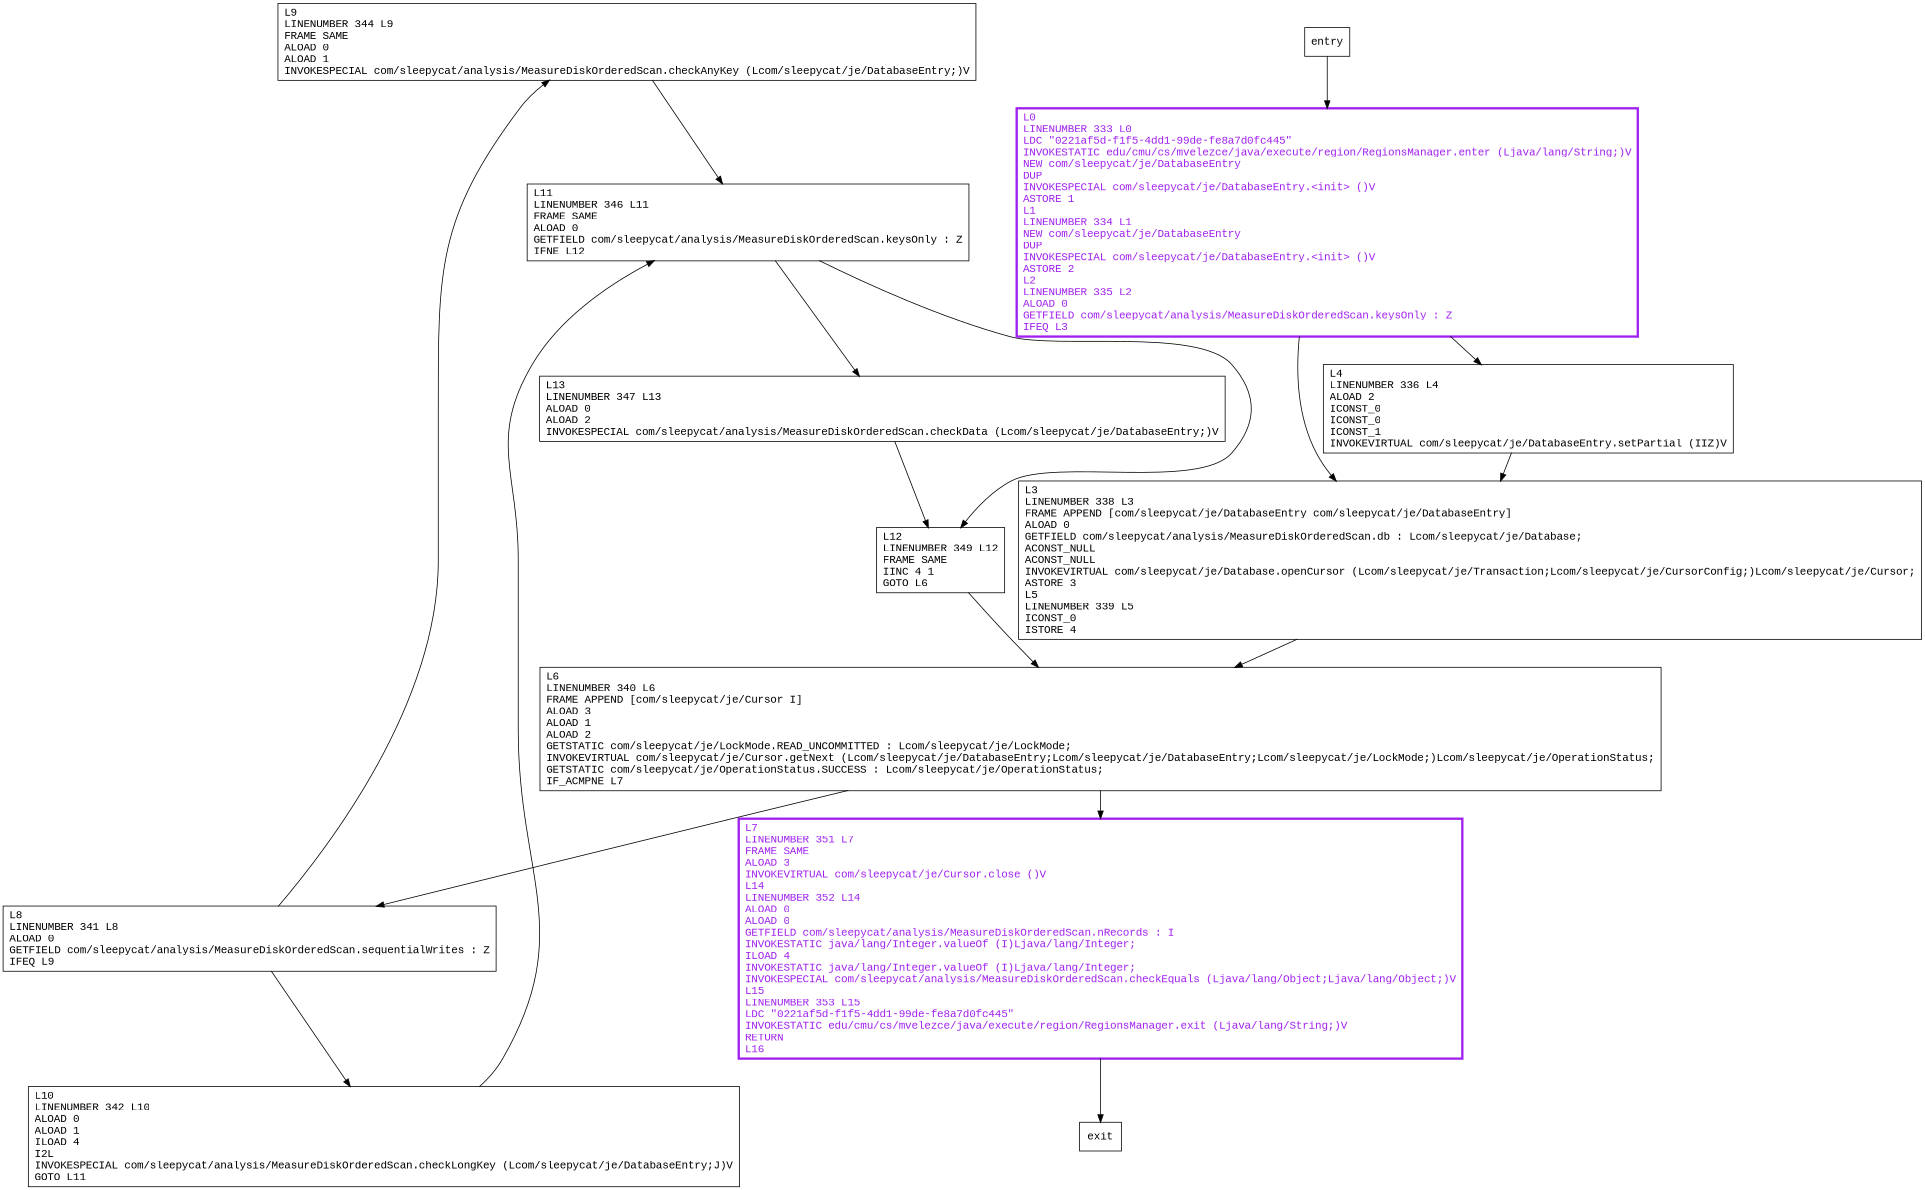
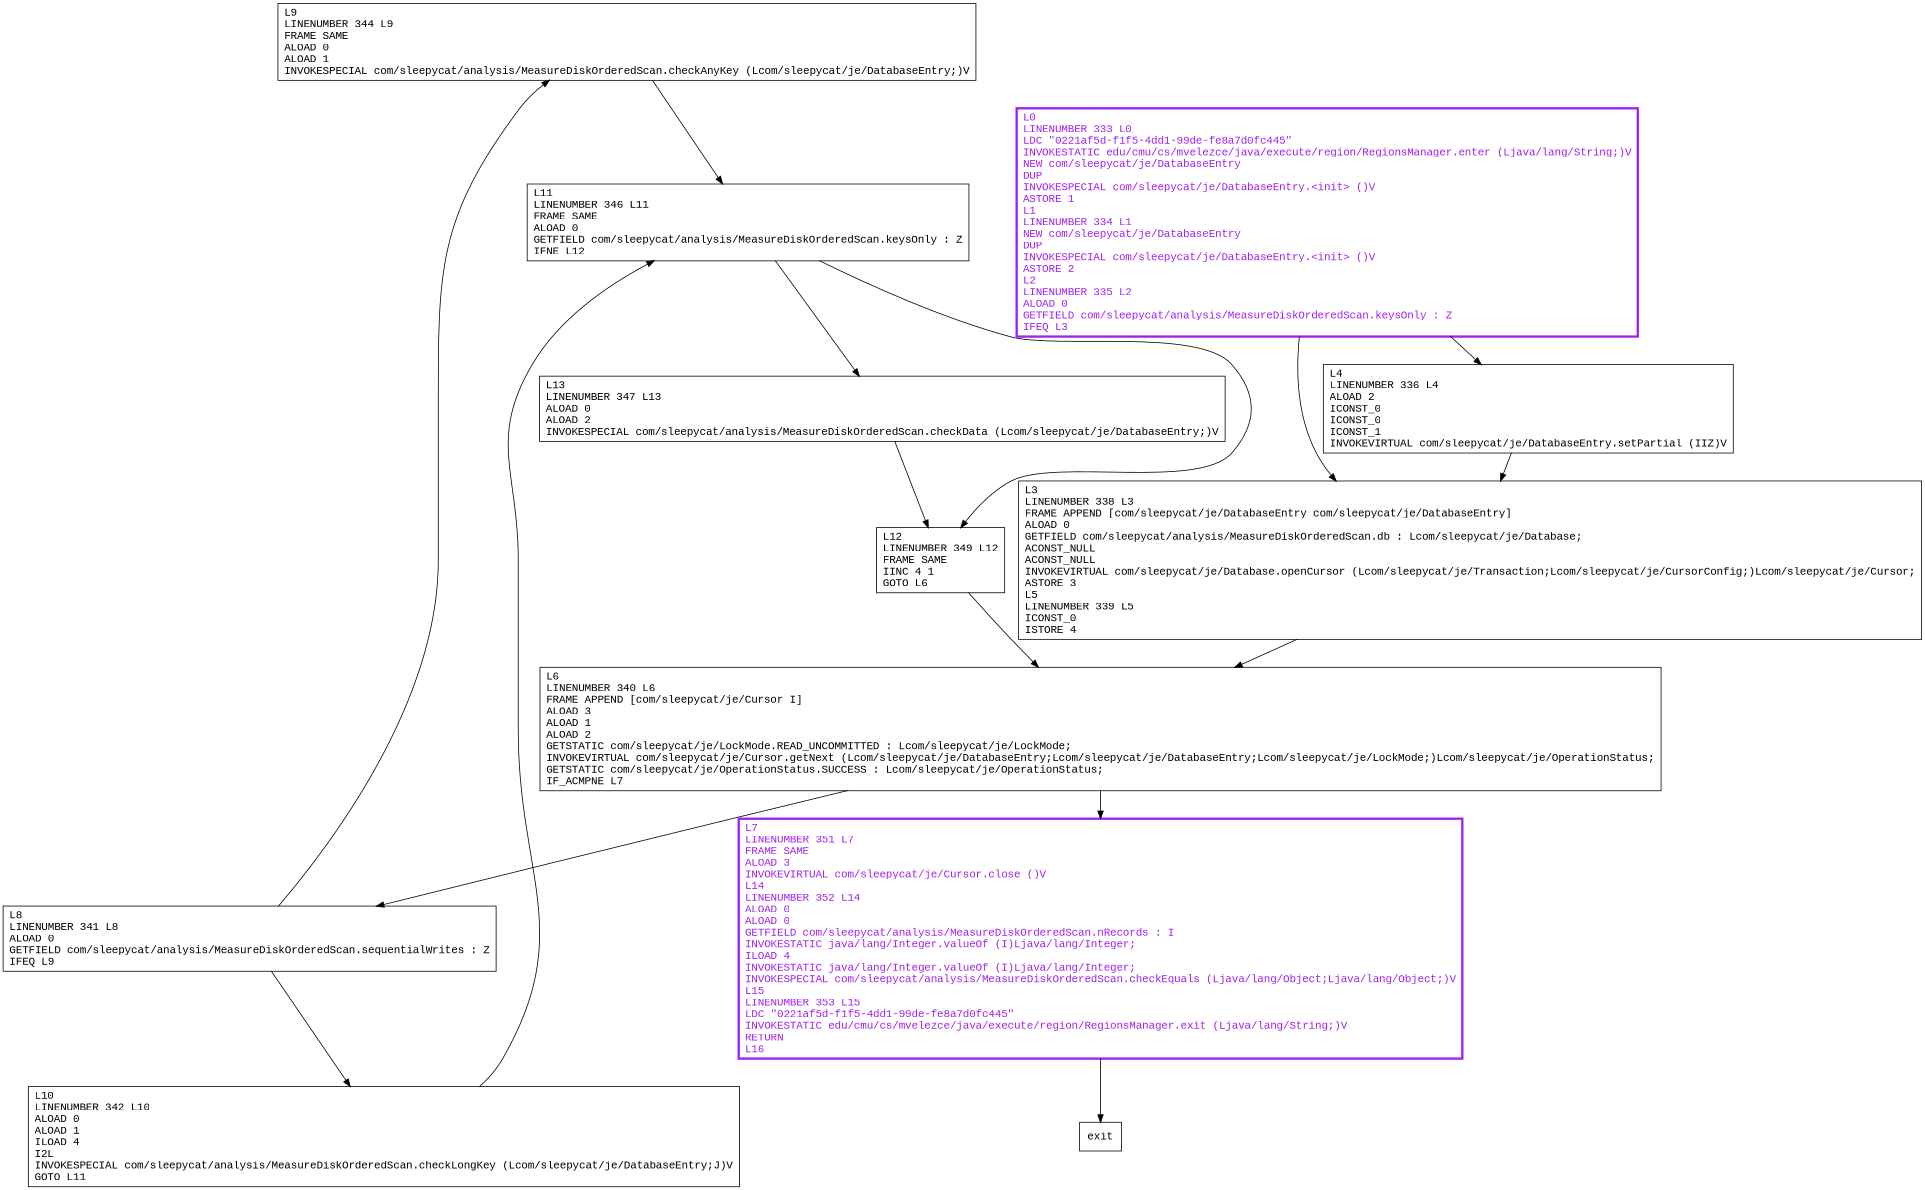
node "entry": removed
